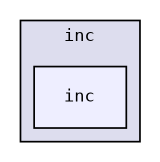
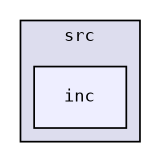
cluster "inc": label "inc" -> "src"
